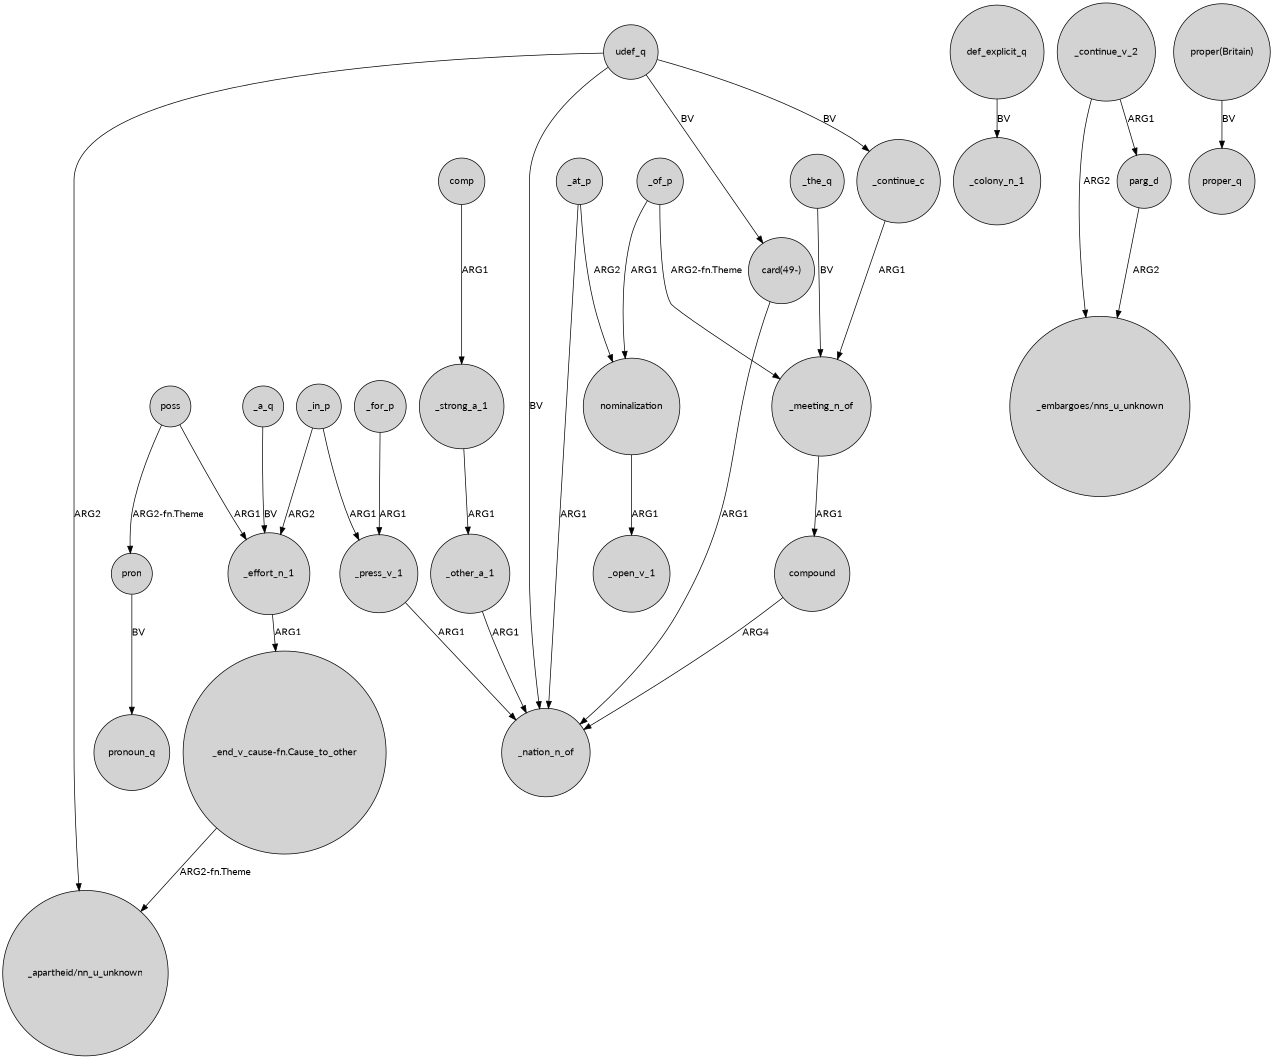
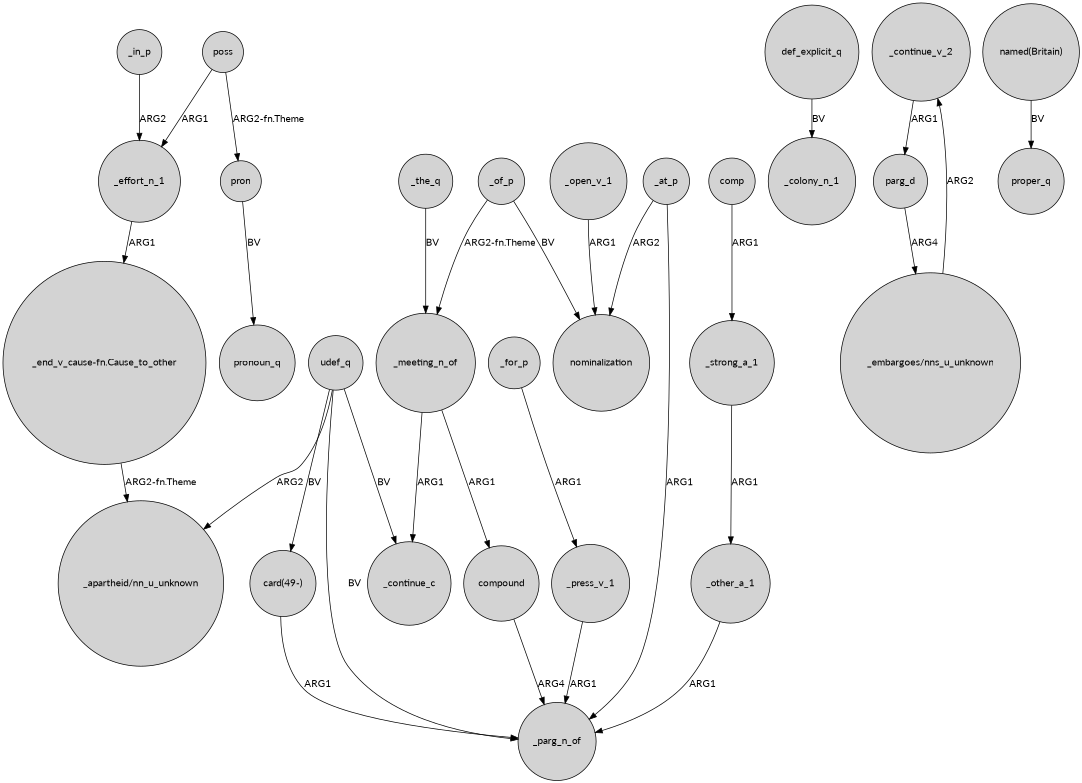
node "proper(Britain)": label "proper(Britain)" -> "named(Britain)"
edge "_continue_v_2" -> "_embargoes/nns_u_unknown": reversed
edge "_of_p" -> "nominalization": label "ARG1" -> "BV"
edge "parg_d" -> "_embargoes/nns_u_unknown": label "ARG2" -> "ARG4"
edge "_continue_c" -> "_meeting_n_of": reversed
node "_a_q": removed
edge "_in_p" -> "_press_v_1": removed, label "ARG1"
edge "nominalization" -> "_open_v_1": reversed
node "_nation_n_of": label "_nation_n_of" -> "_parg_n_of"
